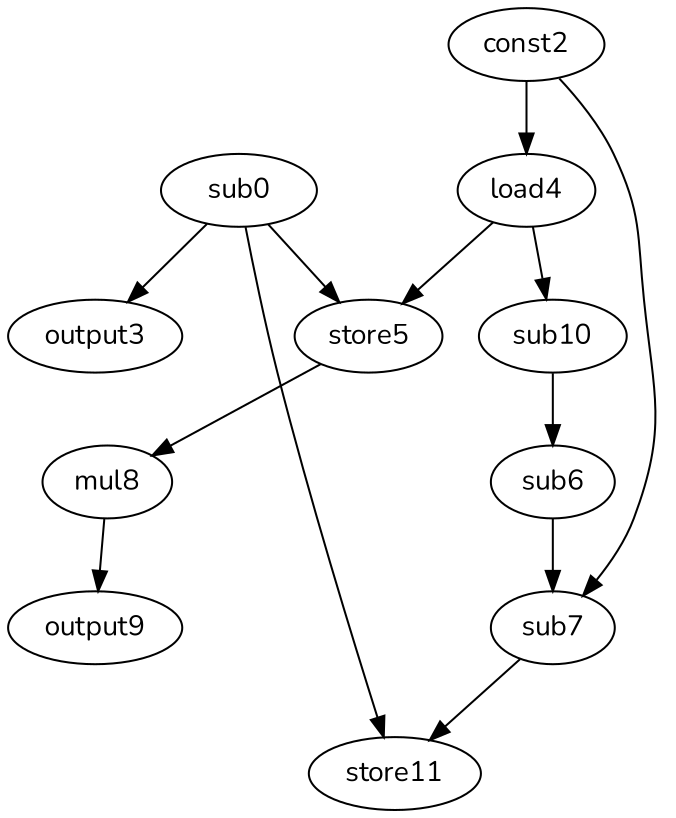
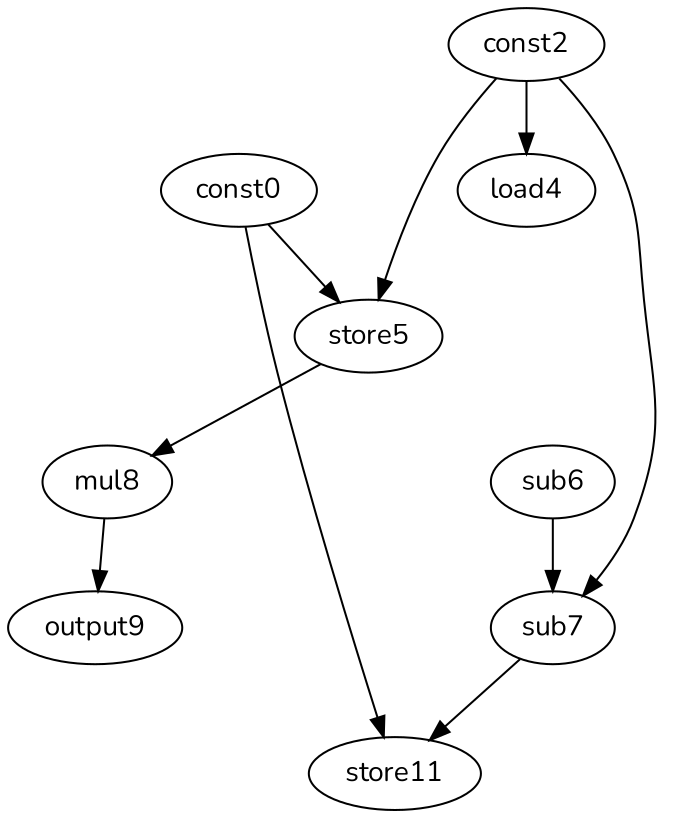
node "sub0": label "sub0" -> "const0"
edge "load4" -> "store5": now "const2" -> "store5"
node "output3": removed
node "sub10": removed
